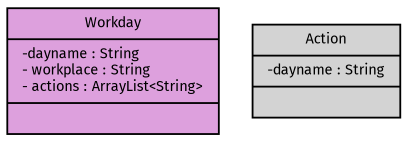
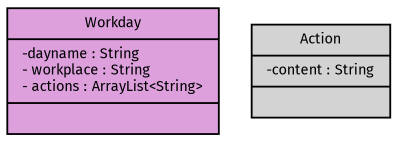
node "Action": text "-dayname : String" -> "-content : String"
